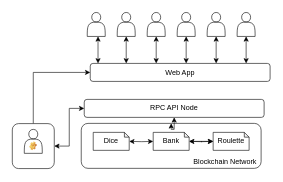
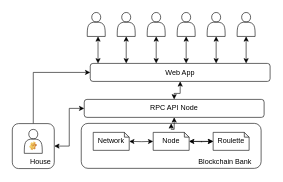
edge "Web App" -- "RPC API Node": added
node "Dice": label "Dice" -> "Network"
node "Bank": label "Bank" -> "Node"
node "House": added
node "Blockchain Network": label "Blockchain Network" -> "Blockchain Bank"
